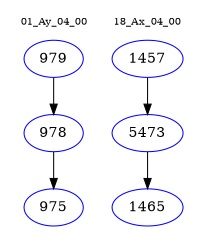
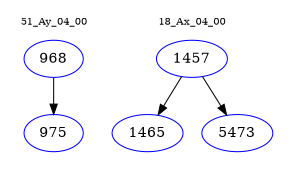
cluster "01_Ay_04_00": label "01_Ay_04_00" -> "51_Ay_04_00"
node "979": removed
node "978": label "978" -> "968"
edge "5473" -> "1465": now "1457" -> "1465"
